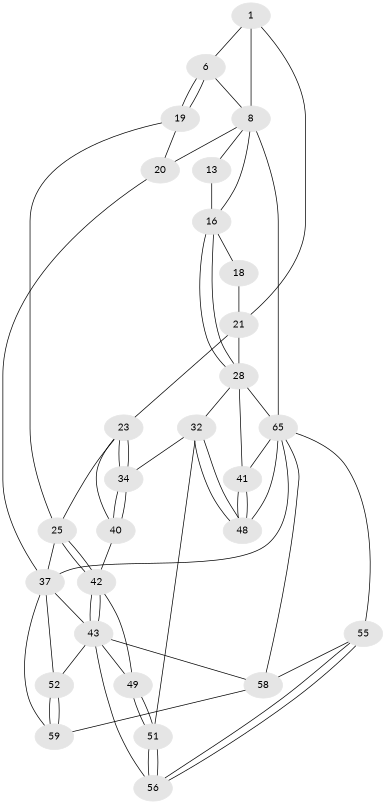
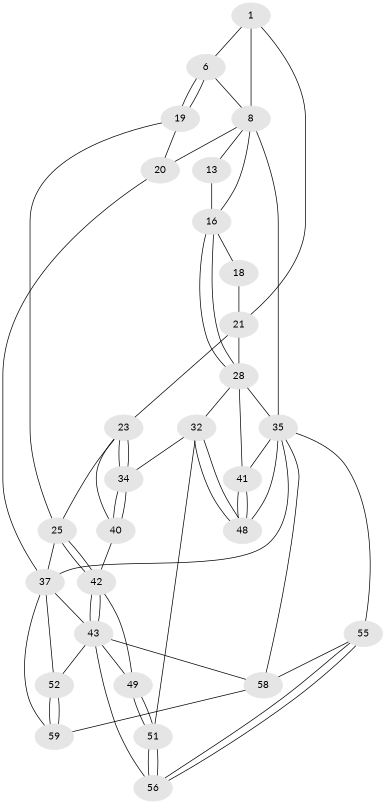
node "65": label "65" -> "35"
